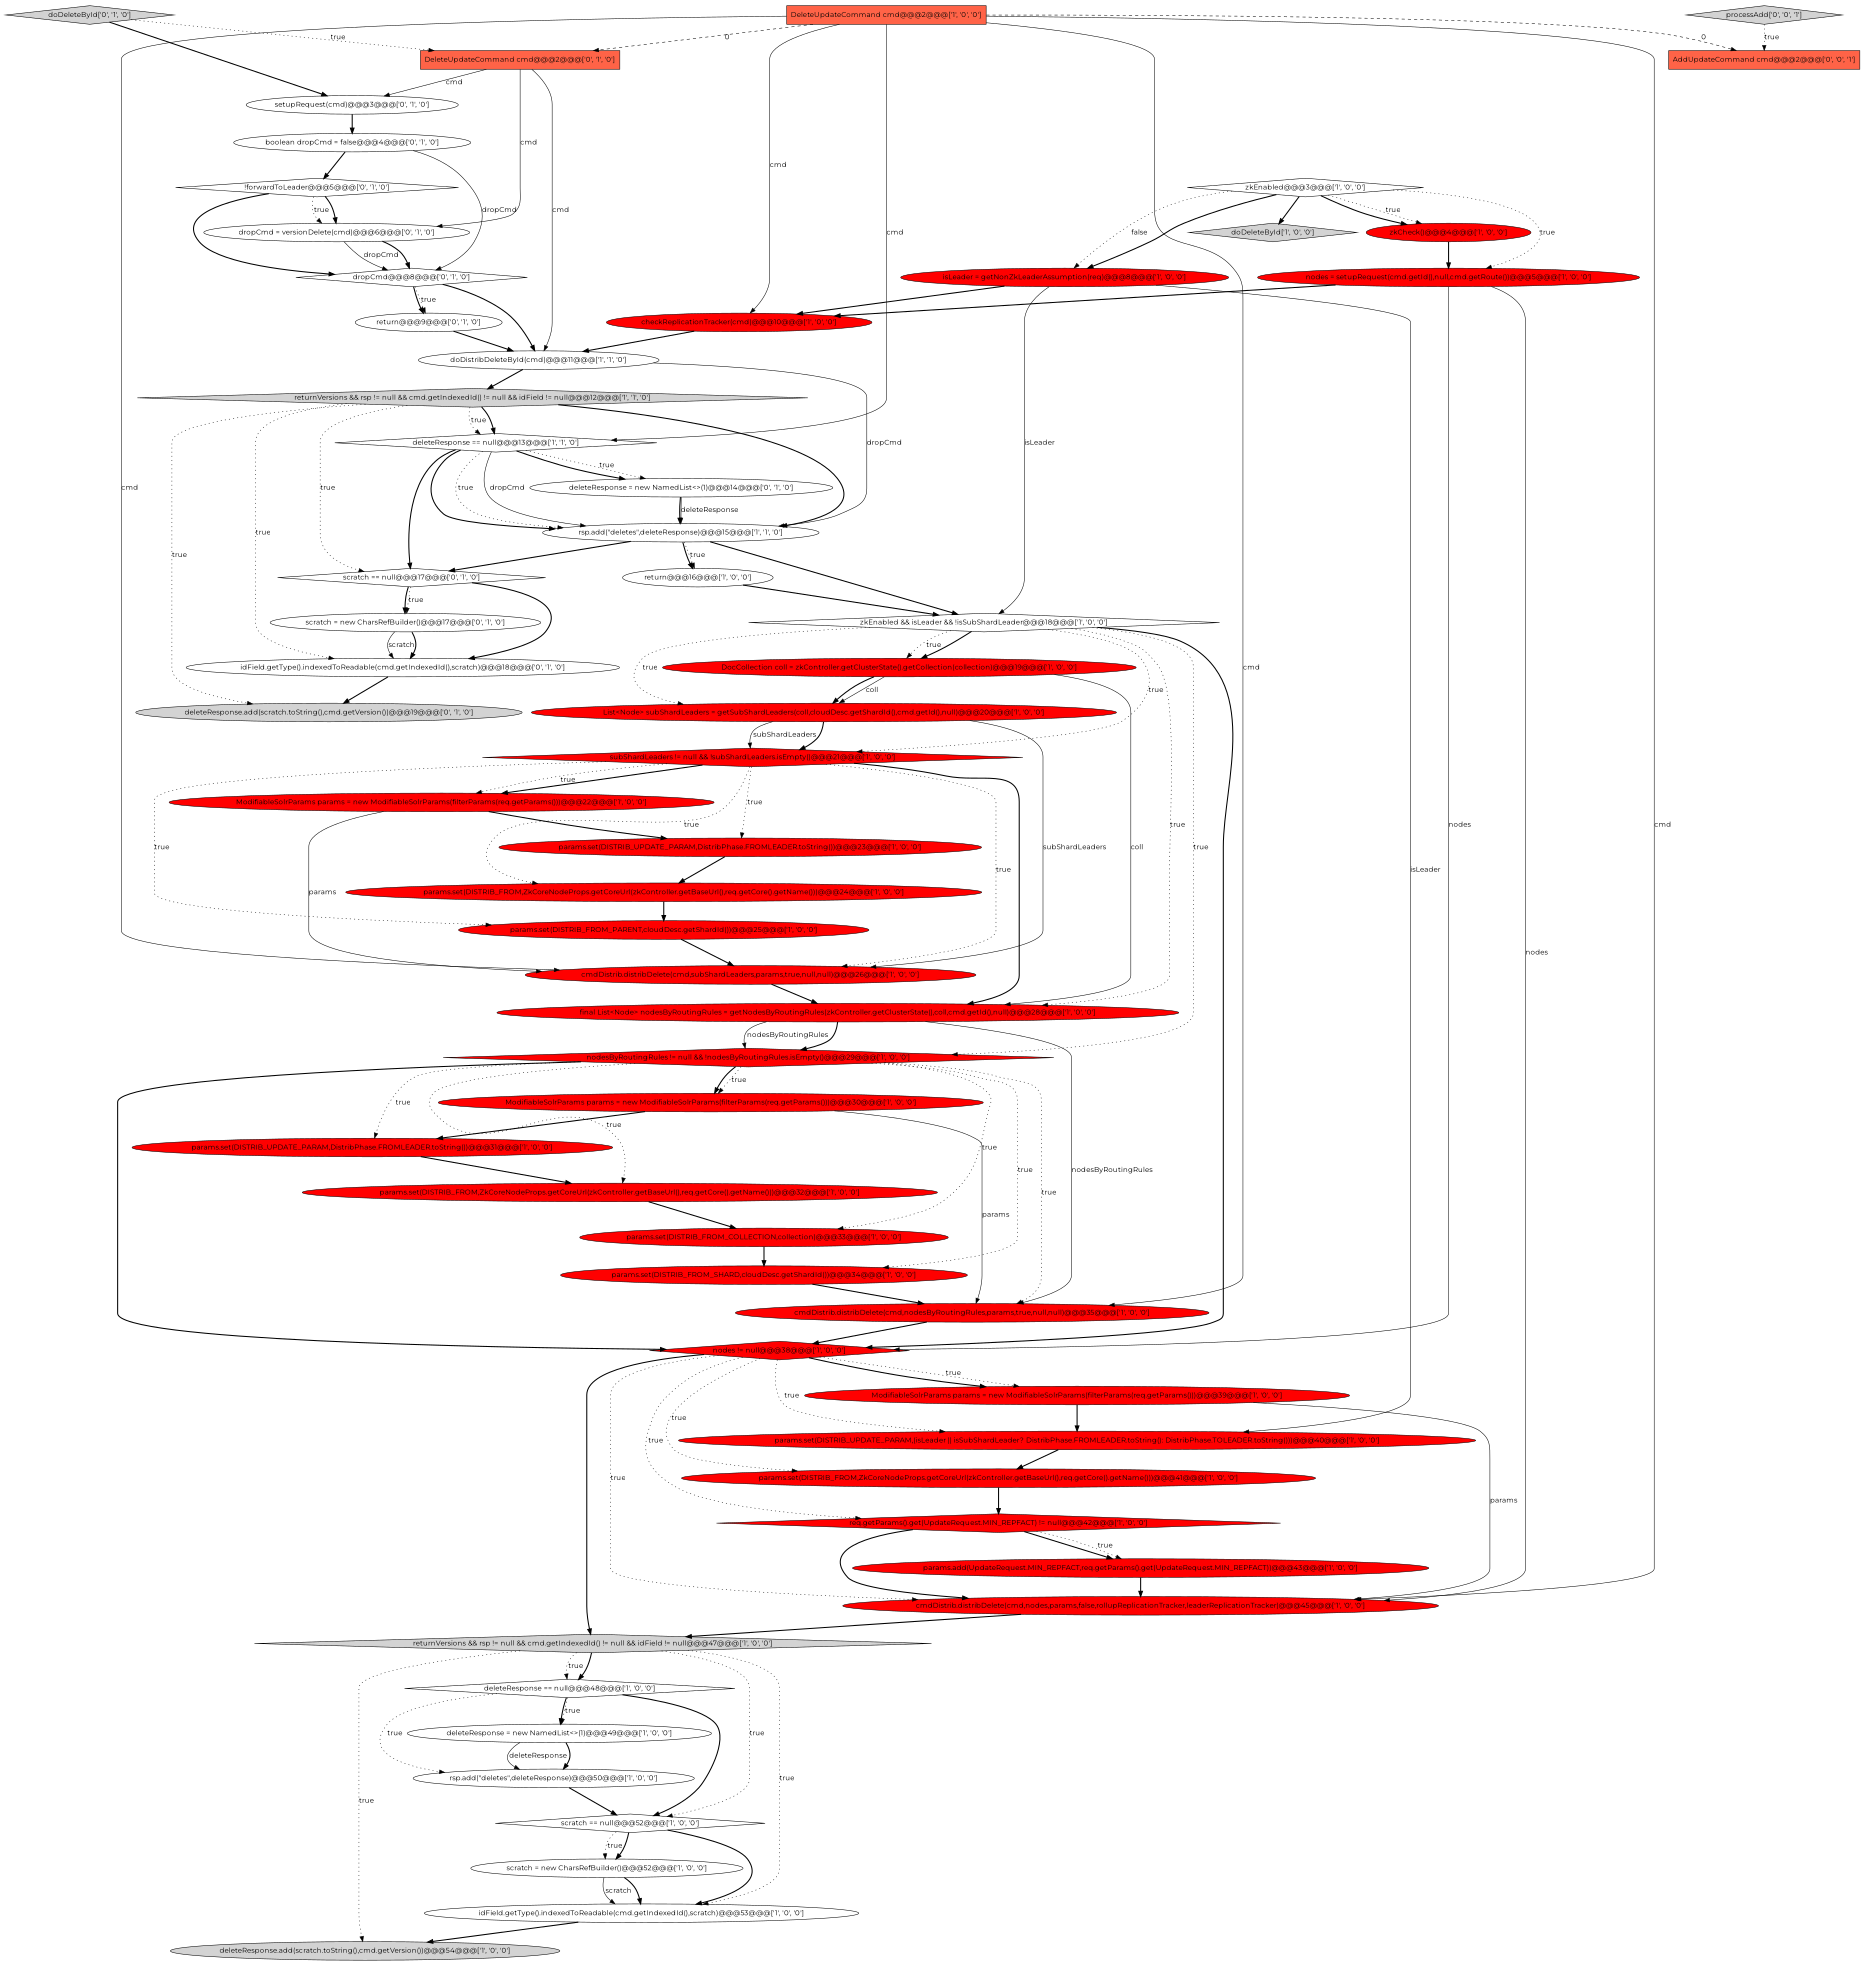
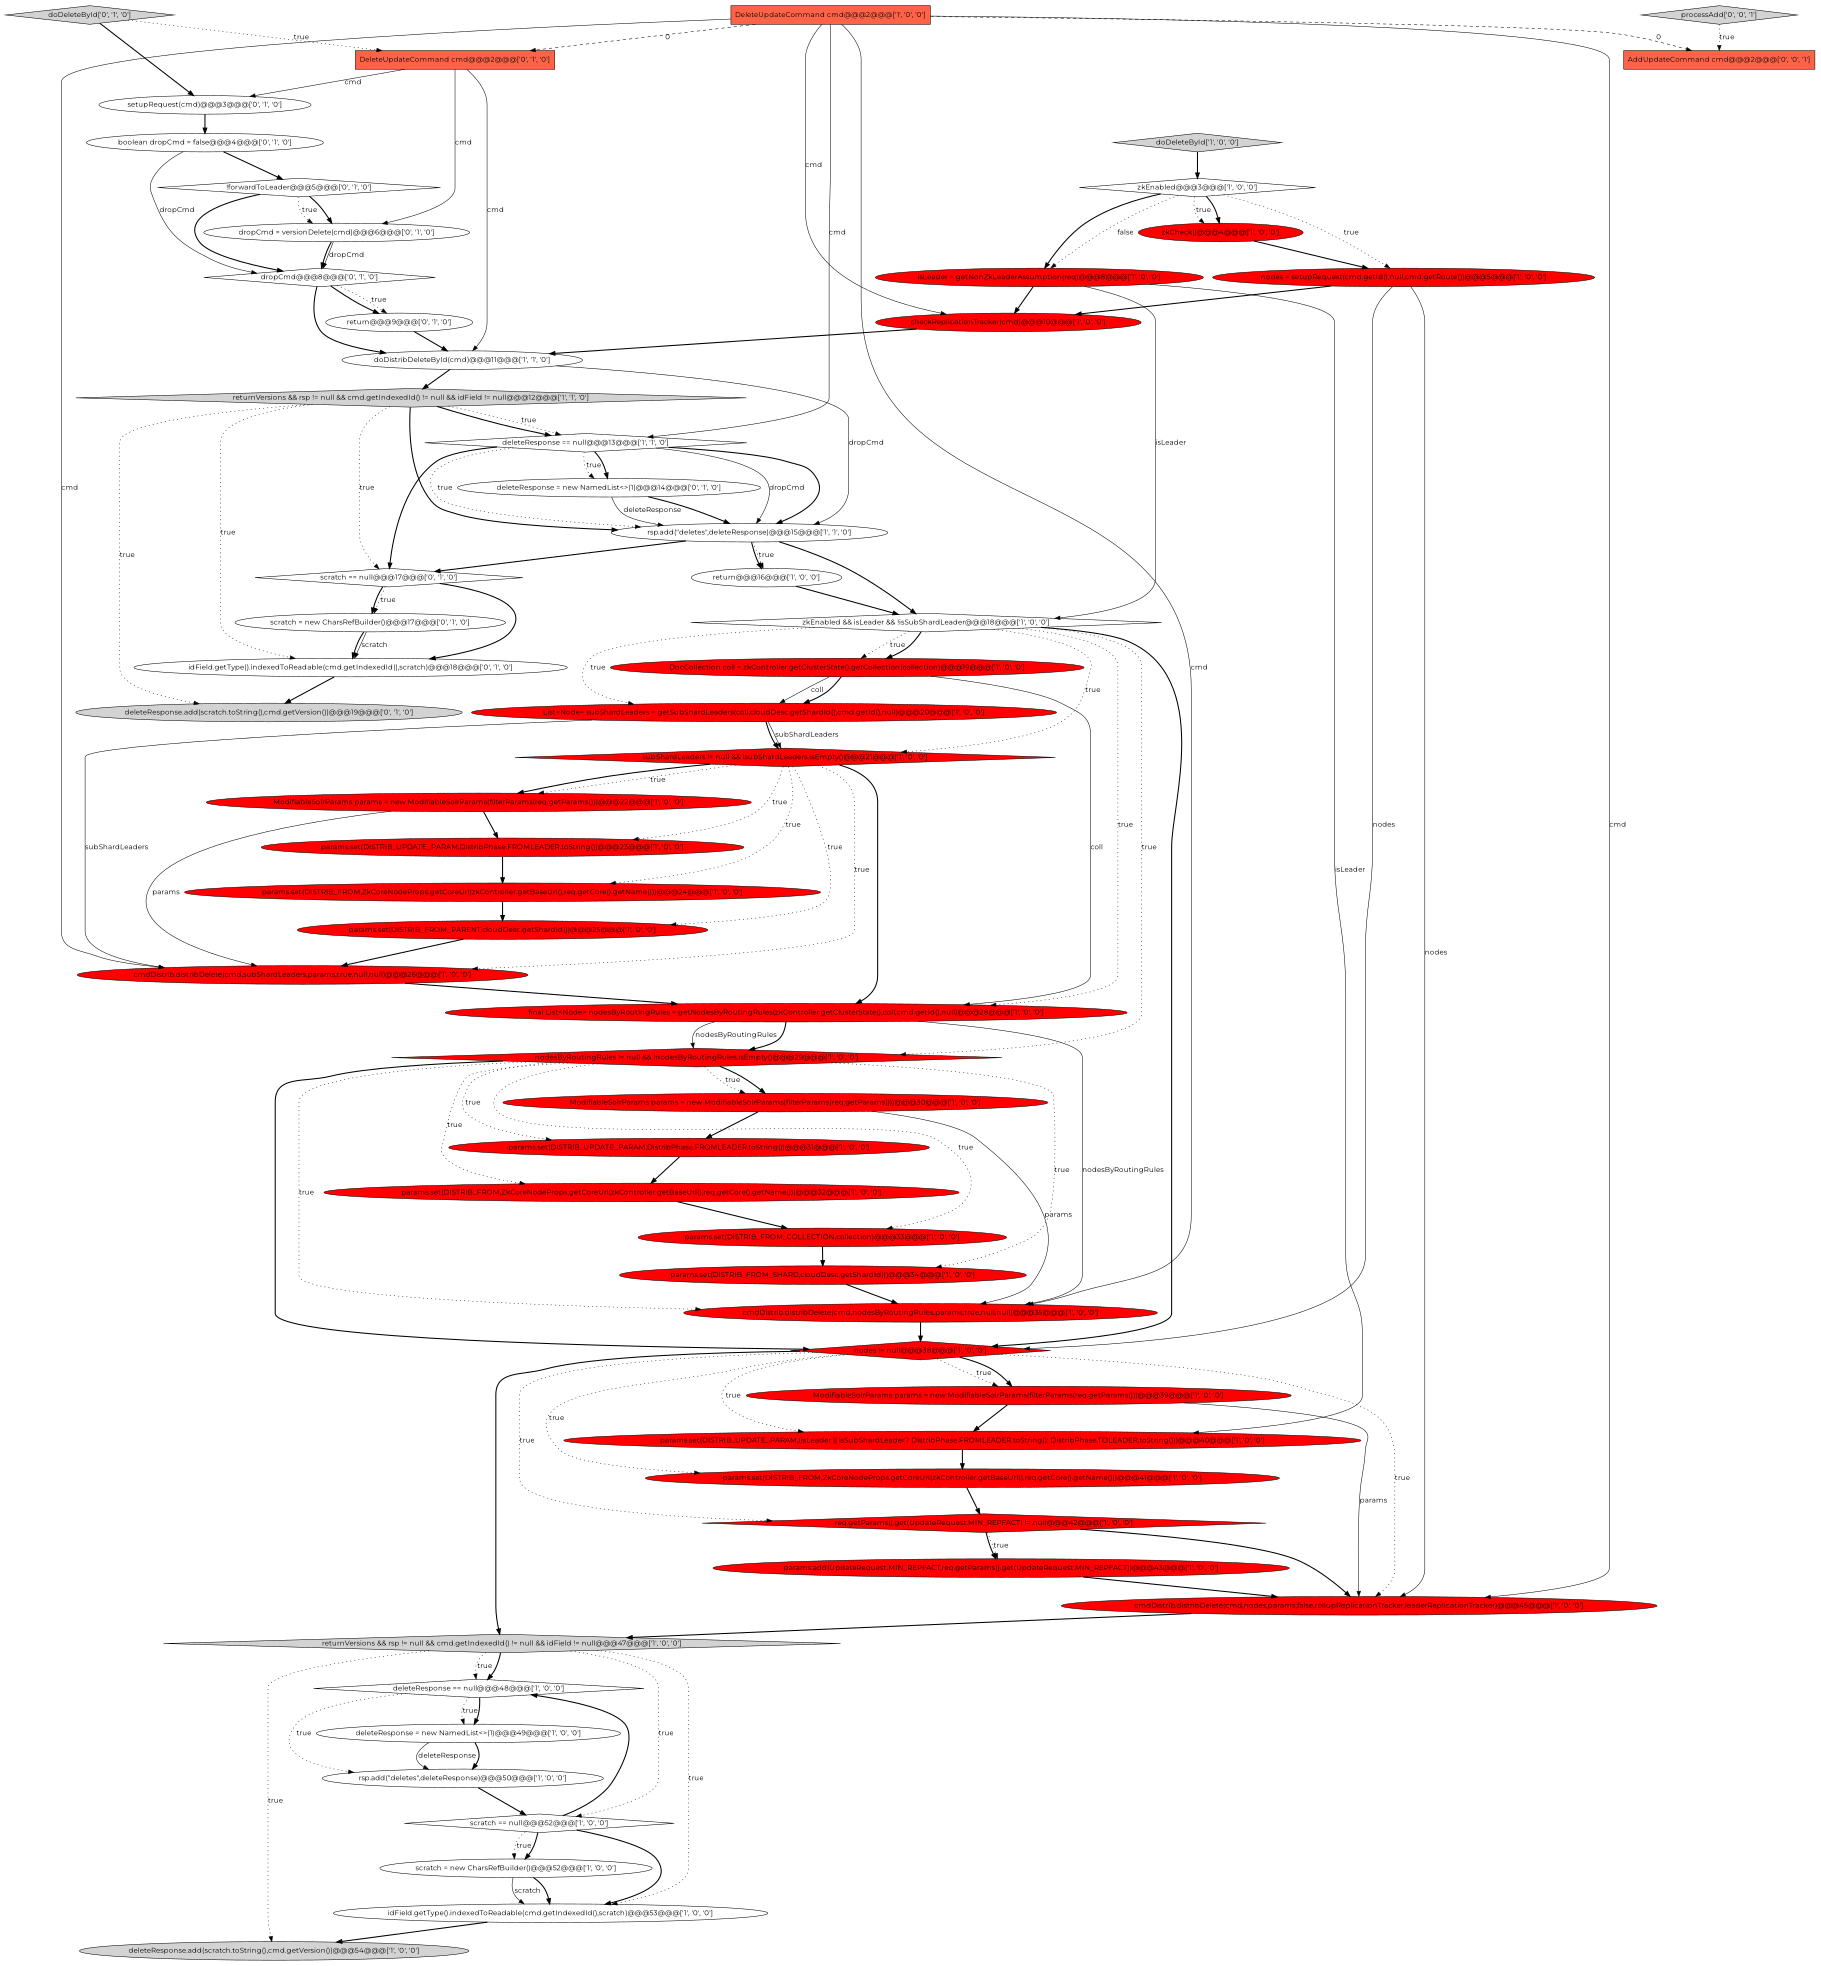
edge "zkEnabled@@@3@@@['1', '0', '0']" -> "doDeleteById['1', '0', '0']": reversed
edge "deleteResponse == null@@@48@@@['1', '0', '0']" -> "scratch == null@@@52@@@['1', '0', '0']": reversed
